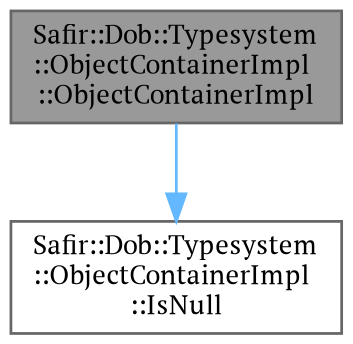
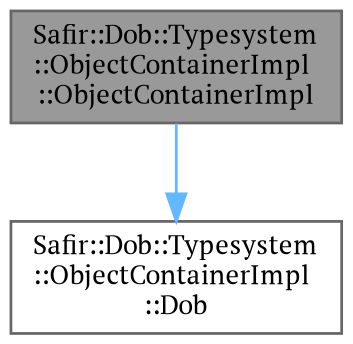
node "Safir::Dob::Typesystem ::ObjectContainerImpl ::IsNull": label "Safir::Dob::Typesystem ::ObjectContainerImpl ::IsNull" -> "Safir::Dob::Typesystem ::ObjectContainerImpl ::Dob"
